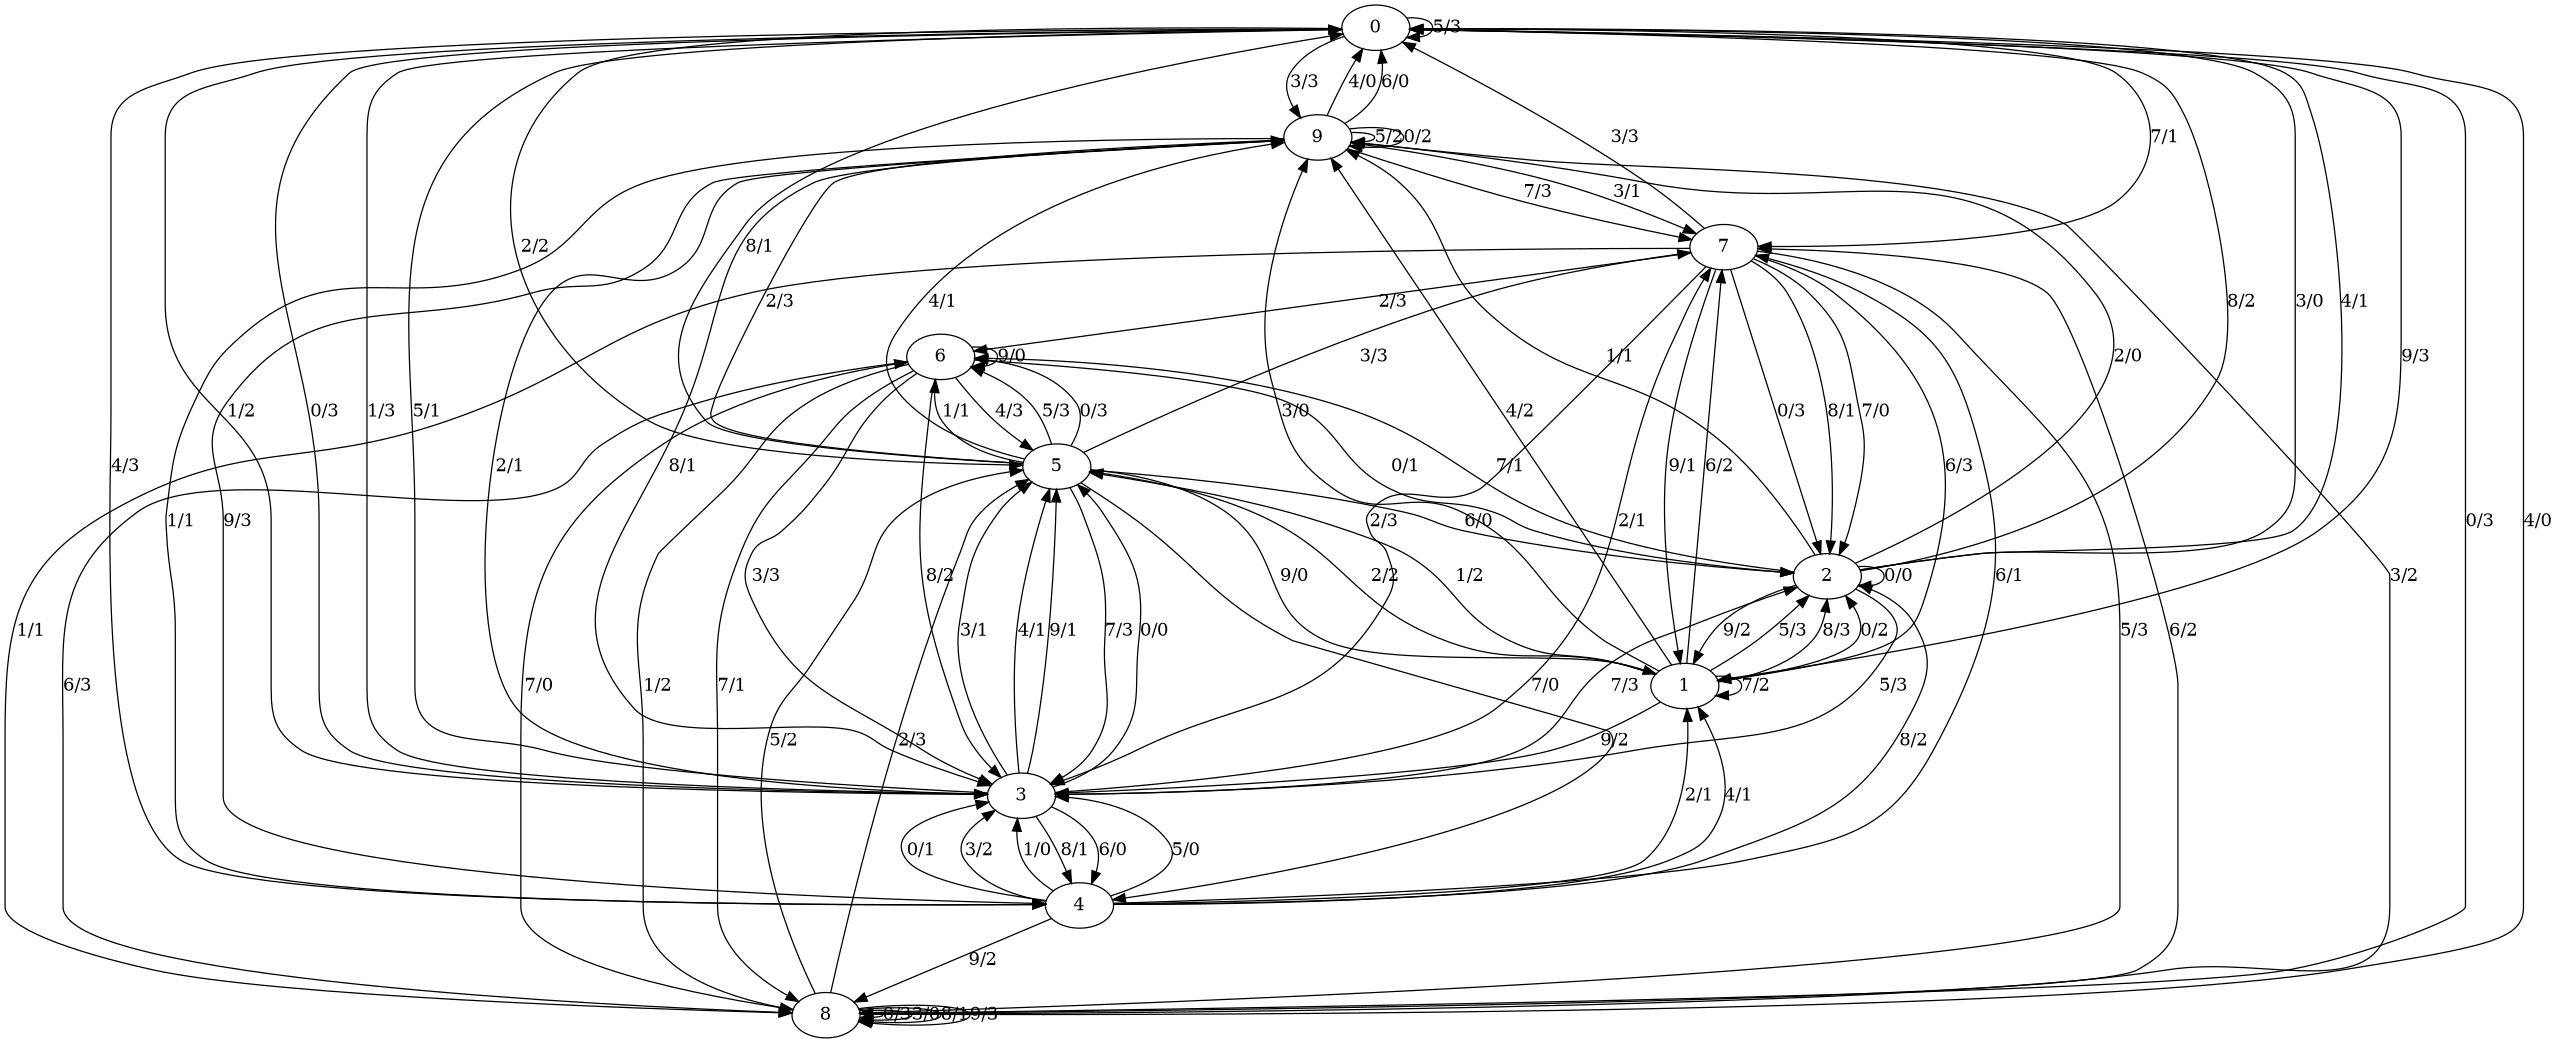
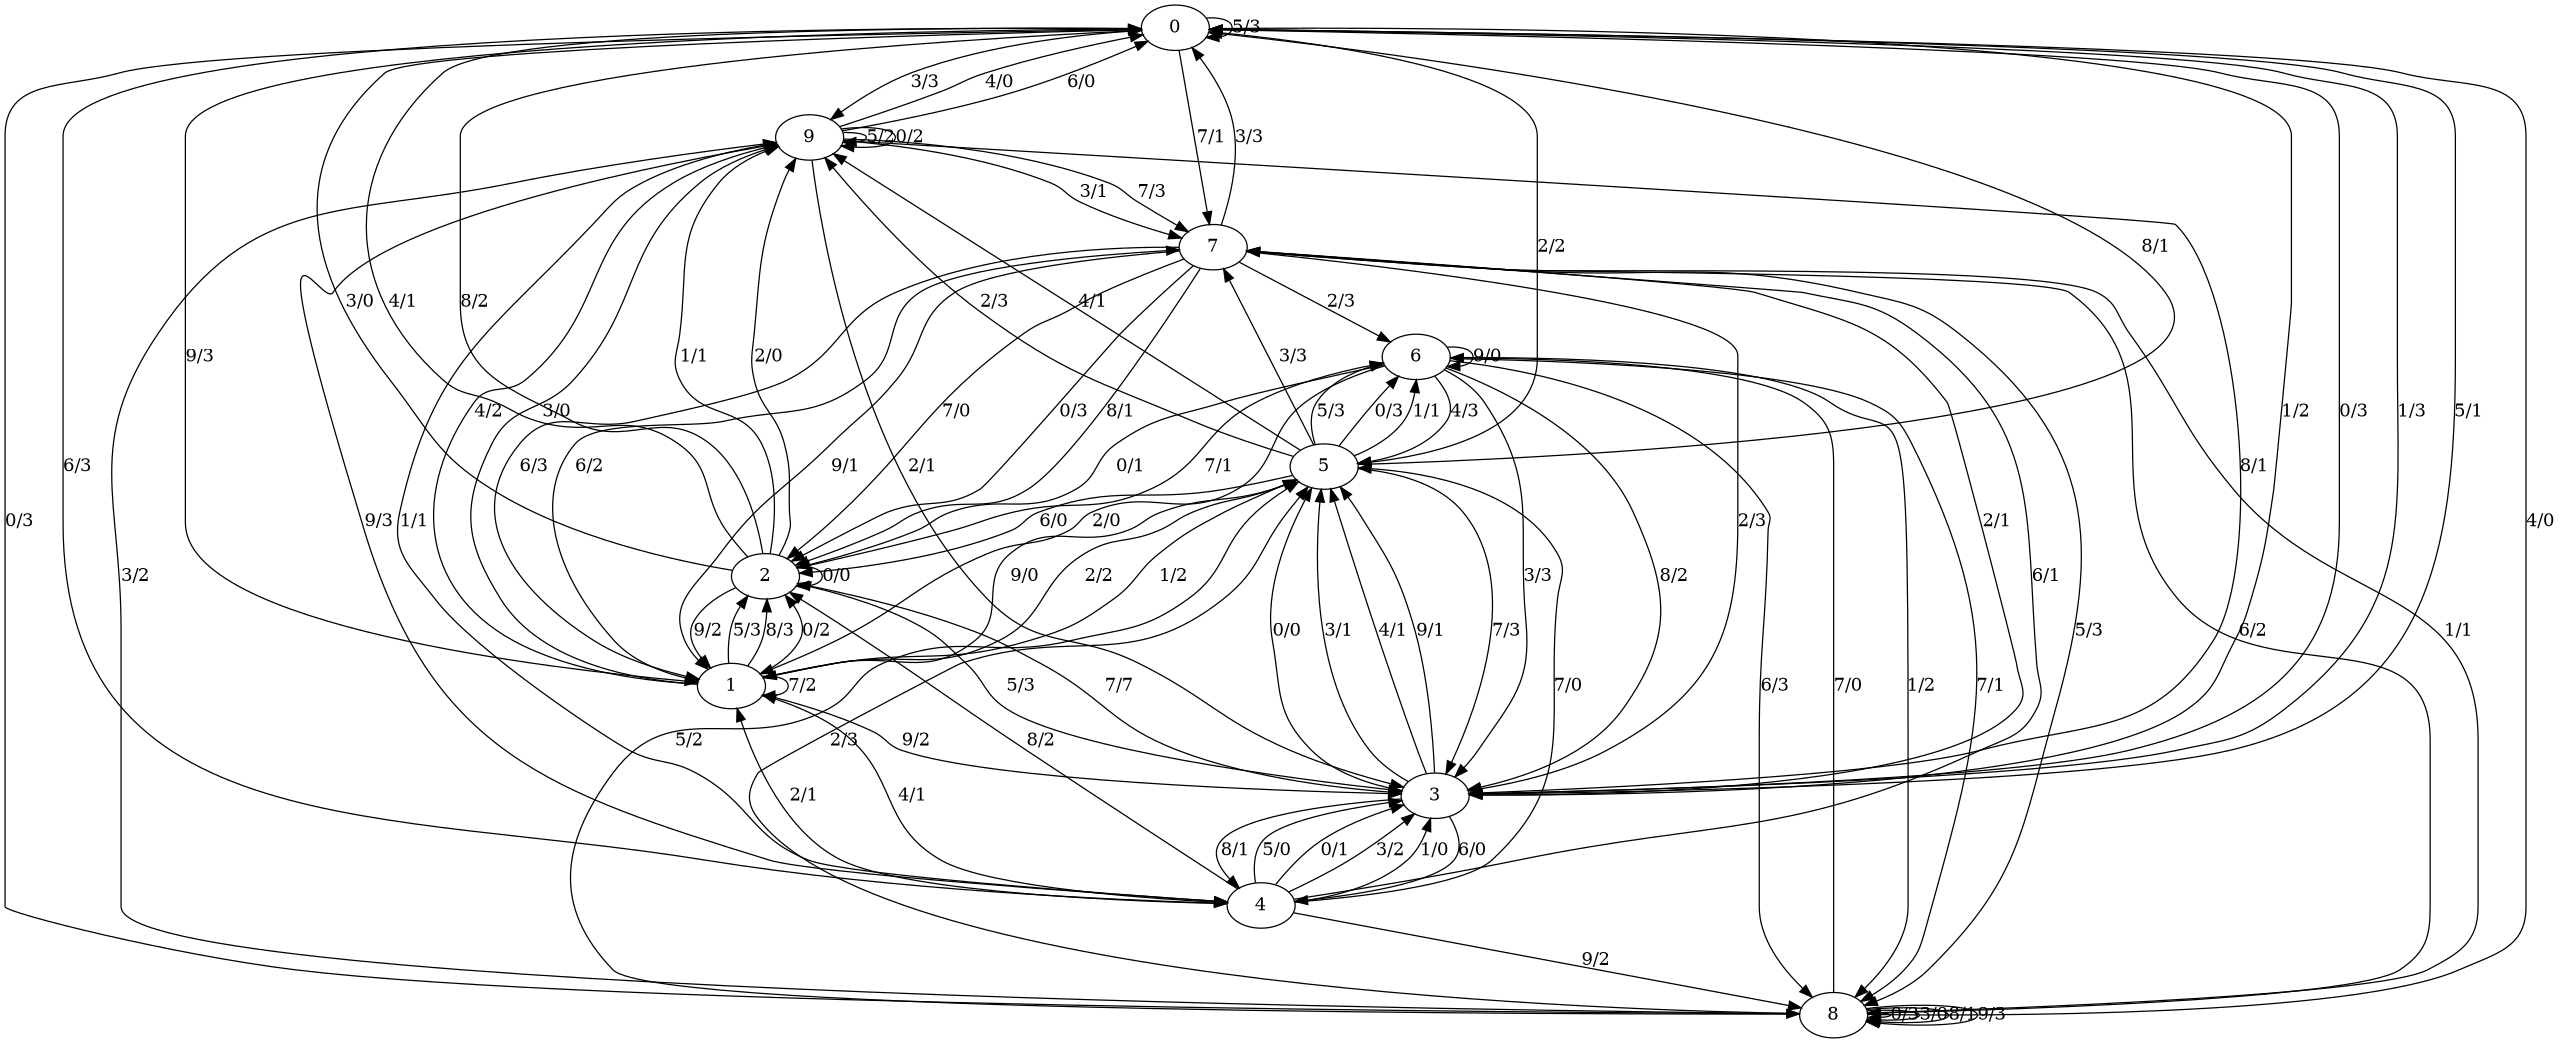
edge "0" -> "4": label "4/3" -> "6/3"
edge "6" -> "1": added, label "2/0"
edge "3" -> "2": label "7/3" -> "7/7"
edge "5" -> "4": reversed
